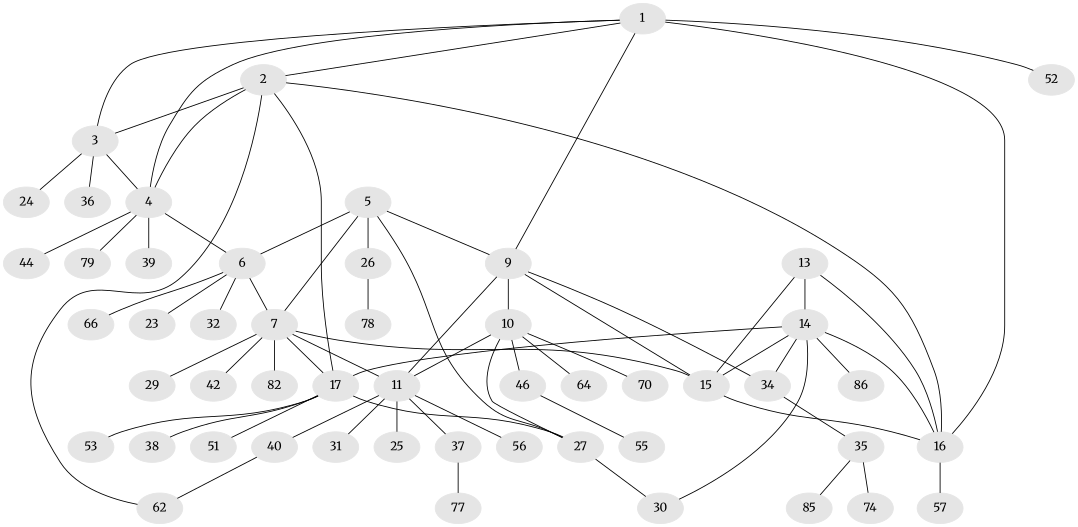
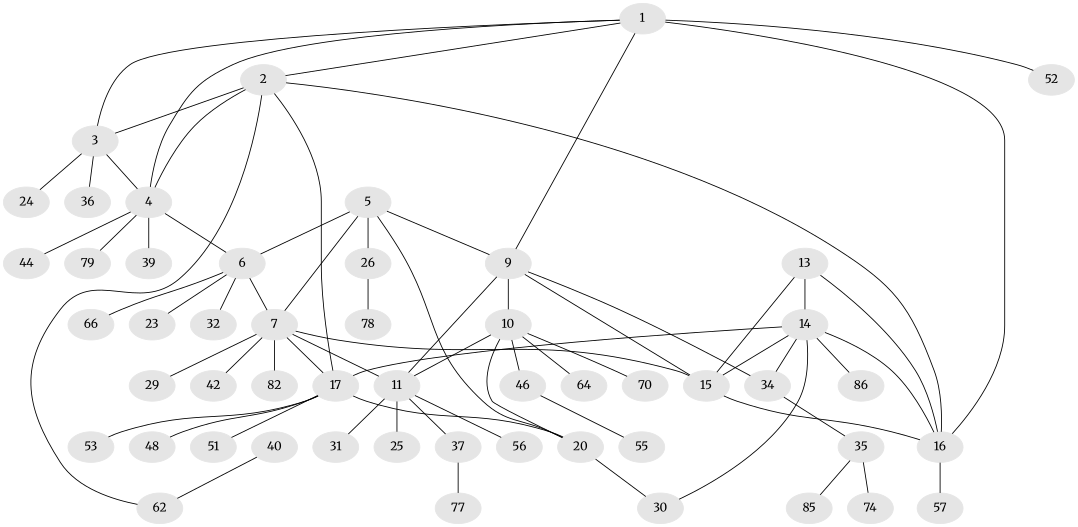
edge "11" -- "40": removed
node "38": label "38" -> "48"
node "27": label "27" -> "20"
